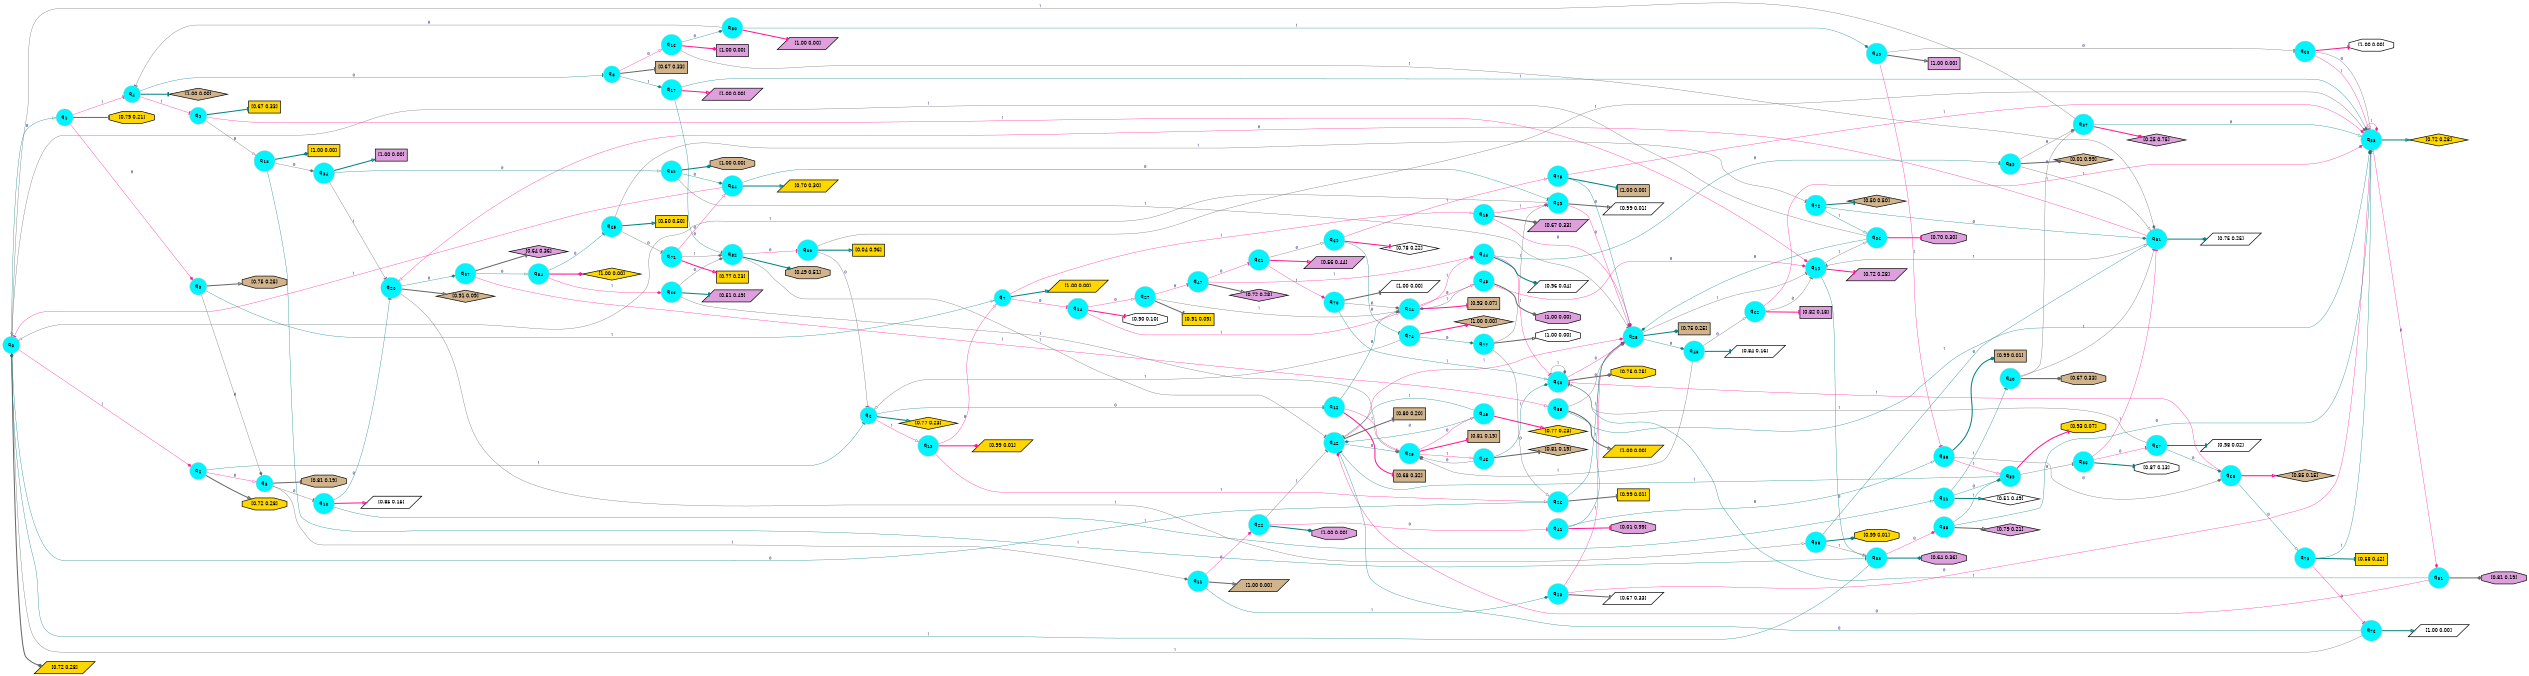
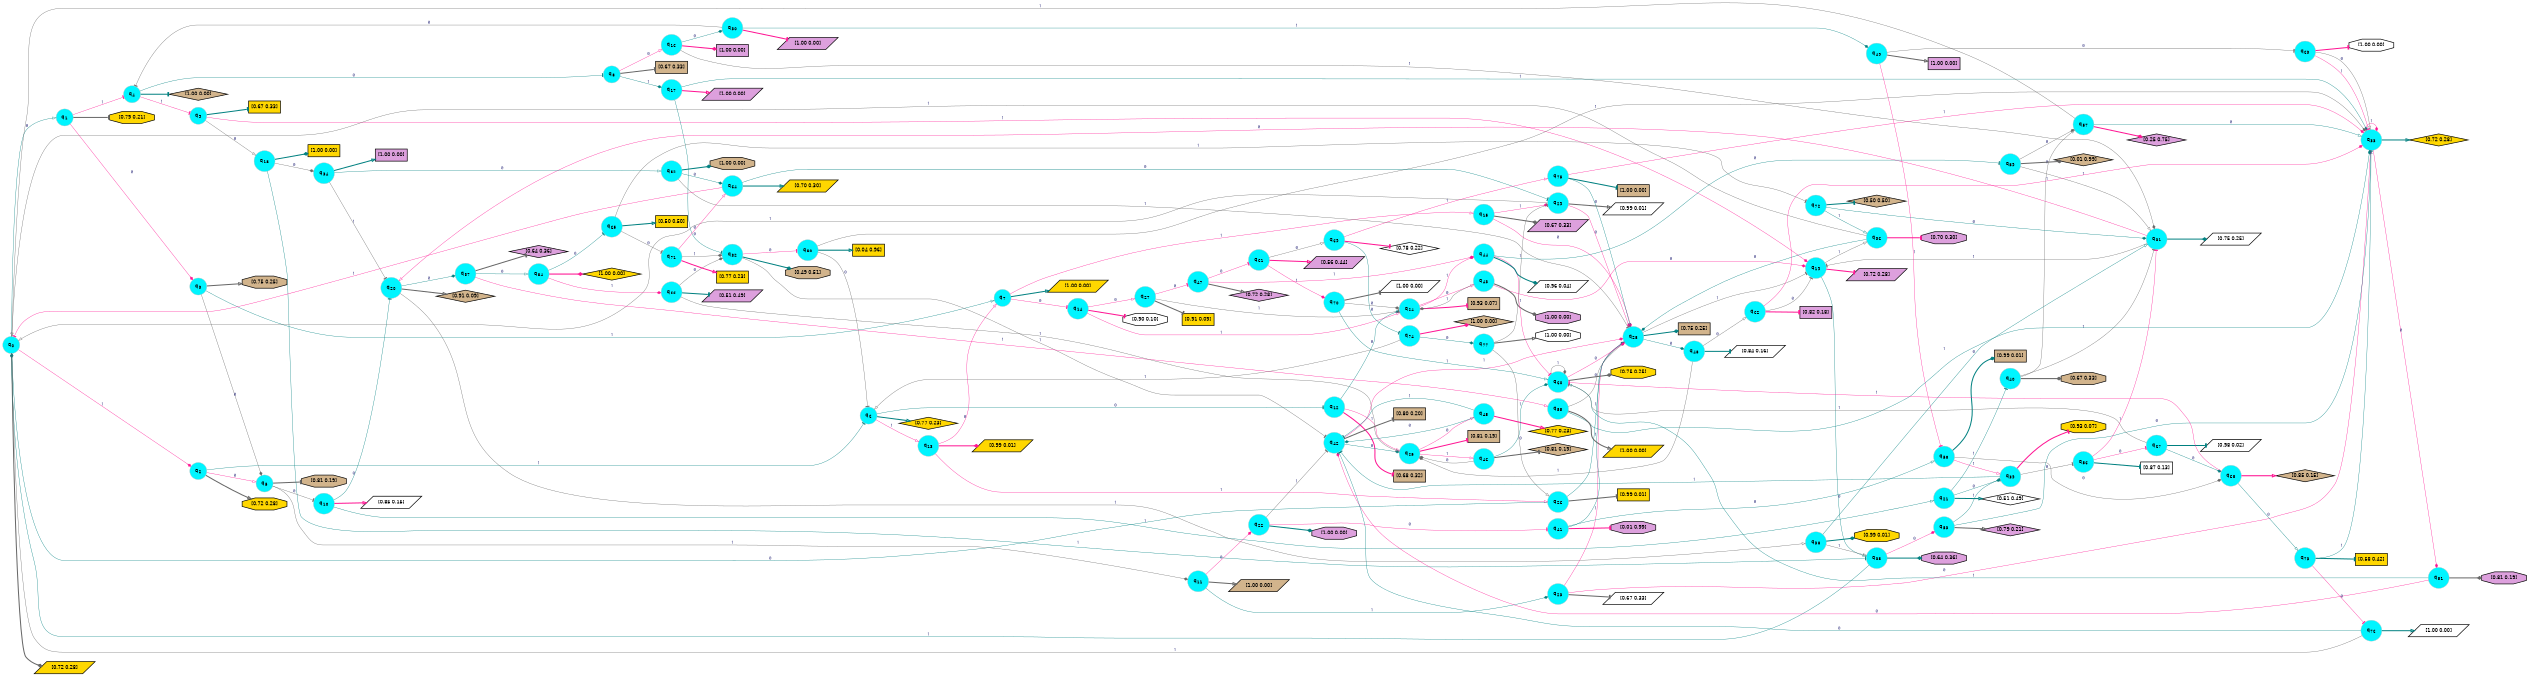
node "[0.87 0.13]": shape octagon -> box
